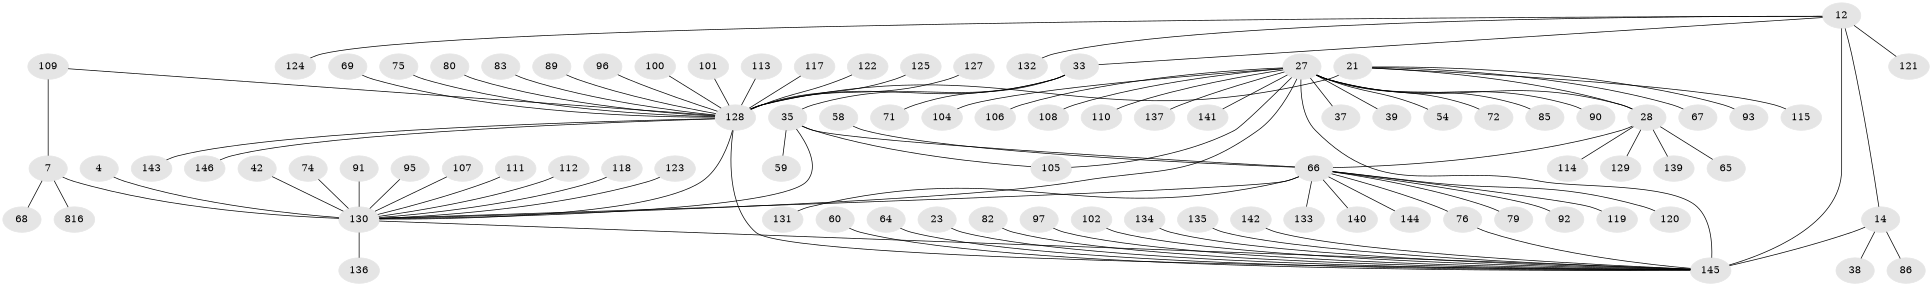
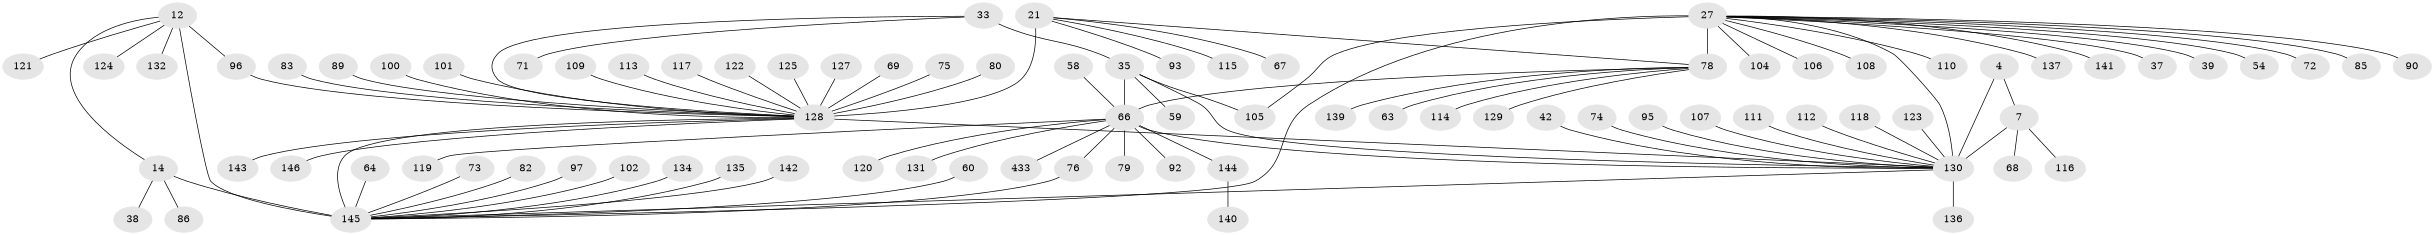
edge "12" -- "33": now "12" -- "96"
edge "109" -- "7": now "4" -- "7"
node "28": label "28" -> "78"
node "91": removed
node "65": label "65" -> "63"
edge "66" -- "140": now "144" -- "140"
node "816": label "816" -> "116"
node "23": label "23" -> "73"
node "133": label "133" -> "433"
